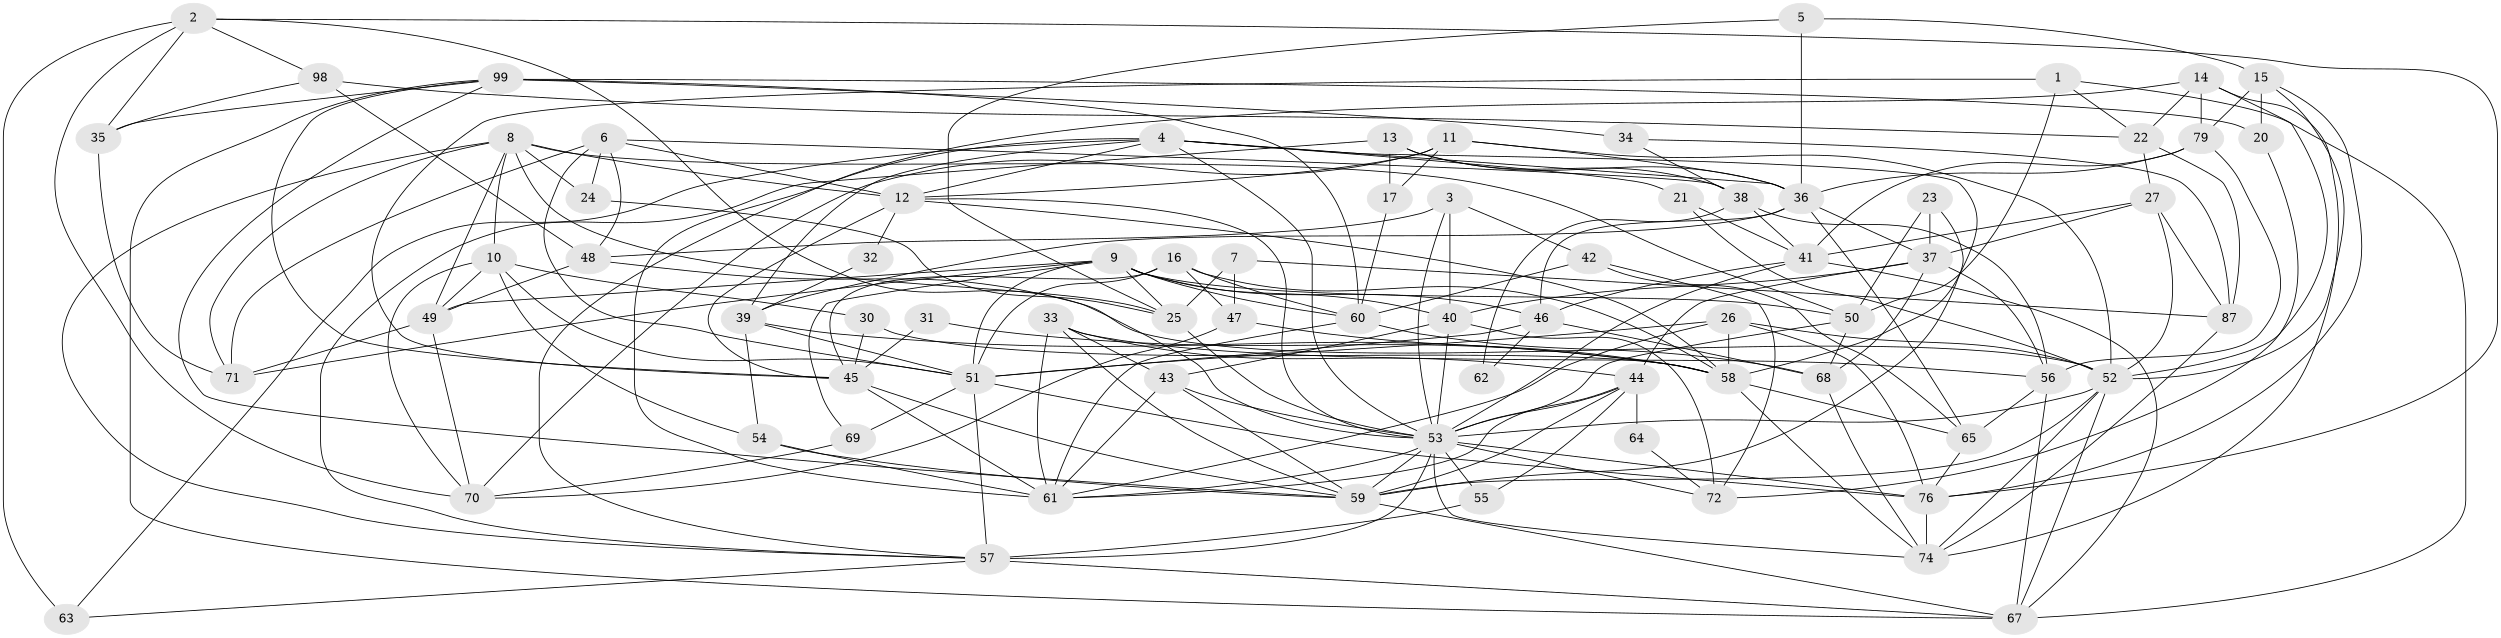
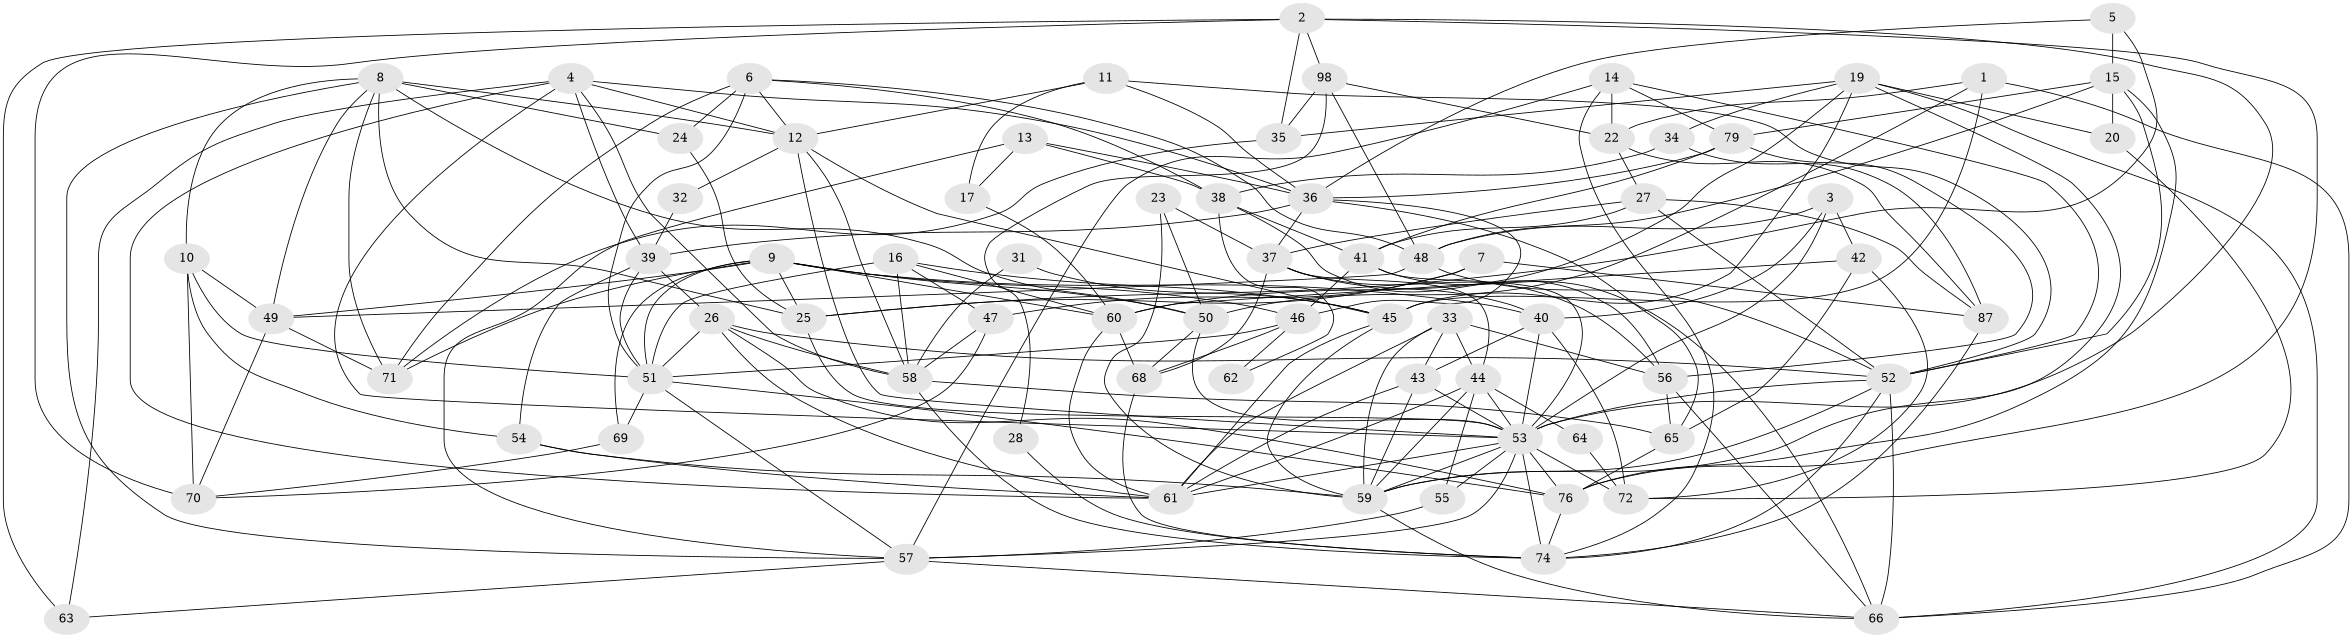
node "99": label "99" -> "19"
edge "15" -- "48": added
node "21": removed
edge "11" -- "70": removed
node "30": removed
edge "39" -- "58": now "39" -- "26"
node "28": added
node "67": label "67" -> "66"
